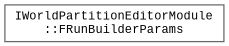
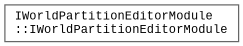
node "IWorldPartitionEditorModule ::FRunBuilderParams": label "IWorldPartitionEditorModule ::FRunBuilderParams" -> "IWorldPartitionEditorModule ::IWorldPartitionEditorModule"
